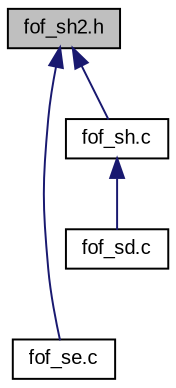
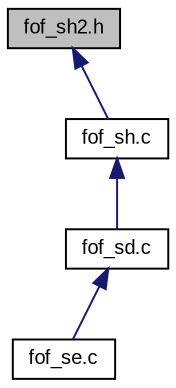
edge "fof_se.c" -> "fof_sh2.h": now "fof_se.c" -> "fof_sd.c"
